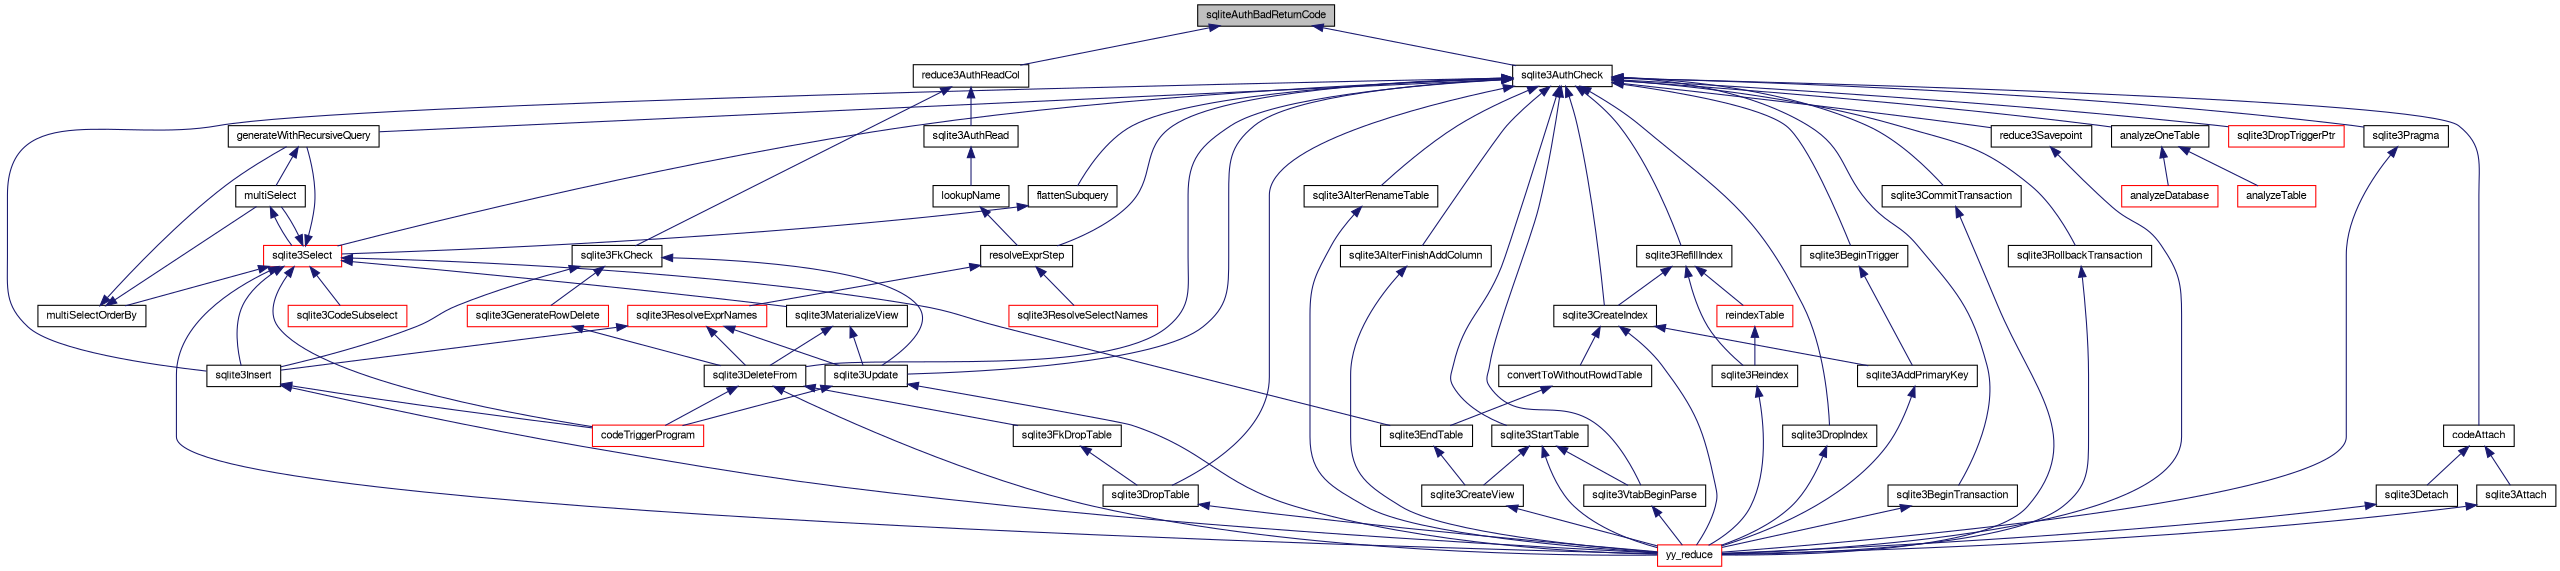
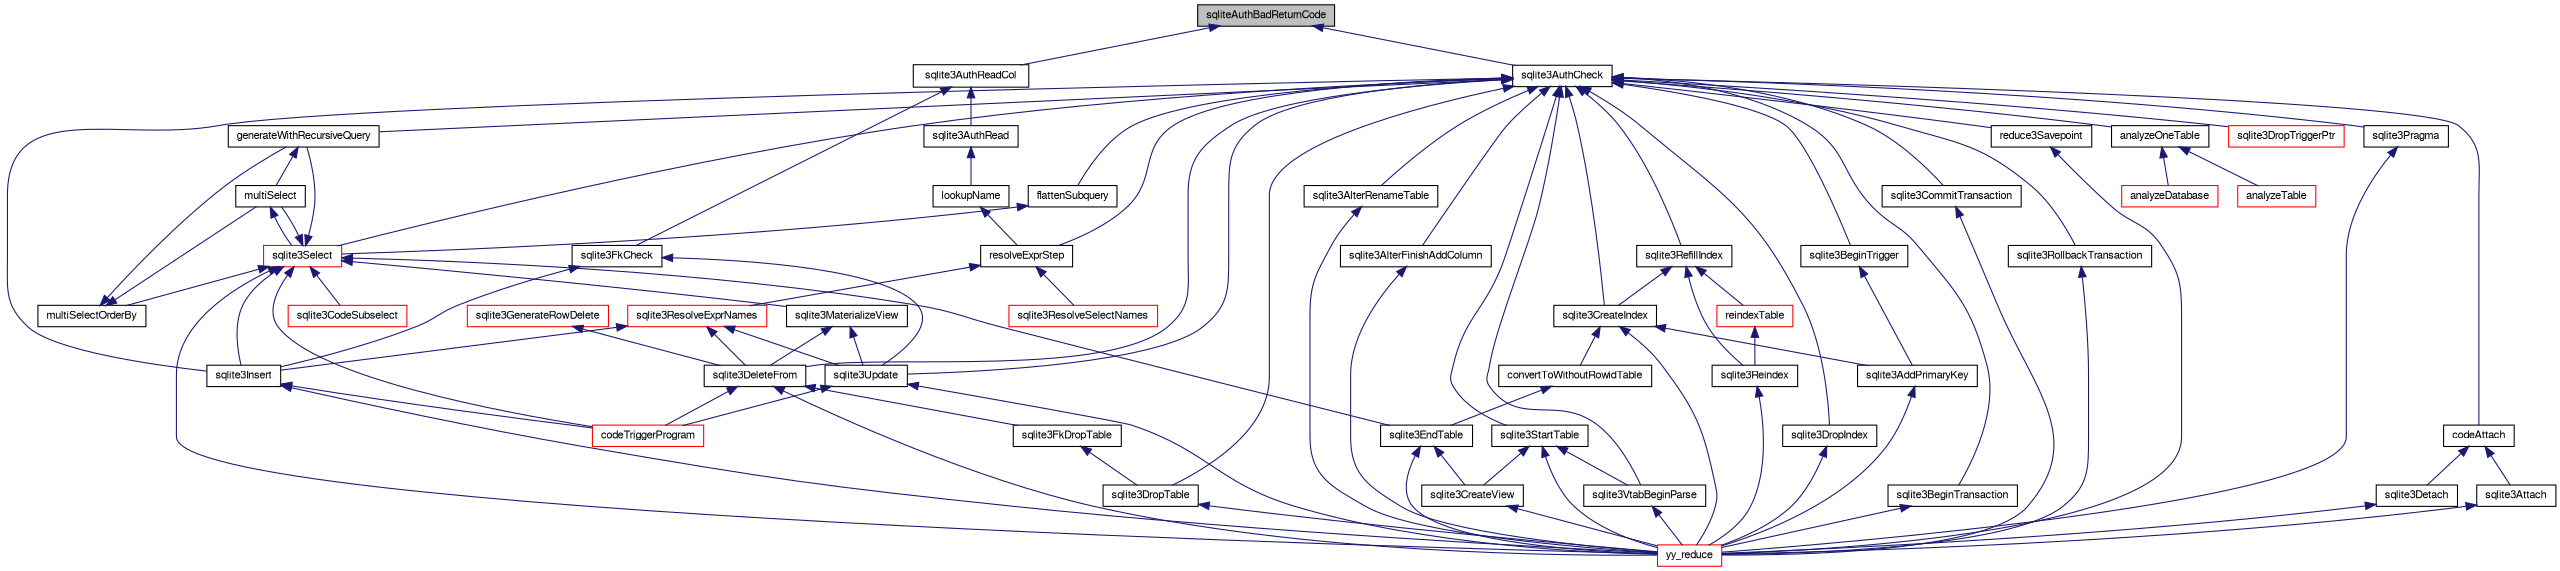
node "reduce3AuthReadCol": label "reduce3AuthReadCol" -> "sqlite3AuthReadCol"
edge "sqlite3GenerateRowDelete" -> "sqlite3FkCheck": removed
edge "yy_reduce" -> "sqlite3EndTable": added
